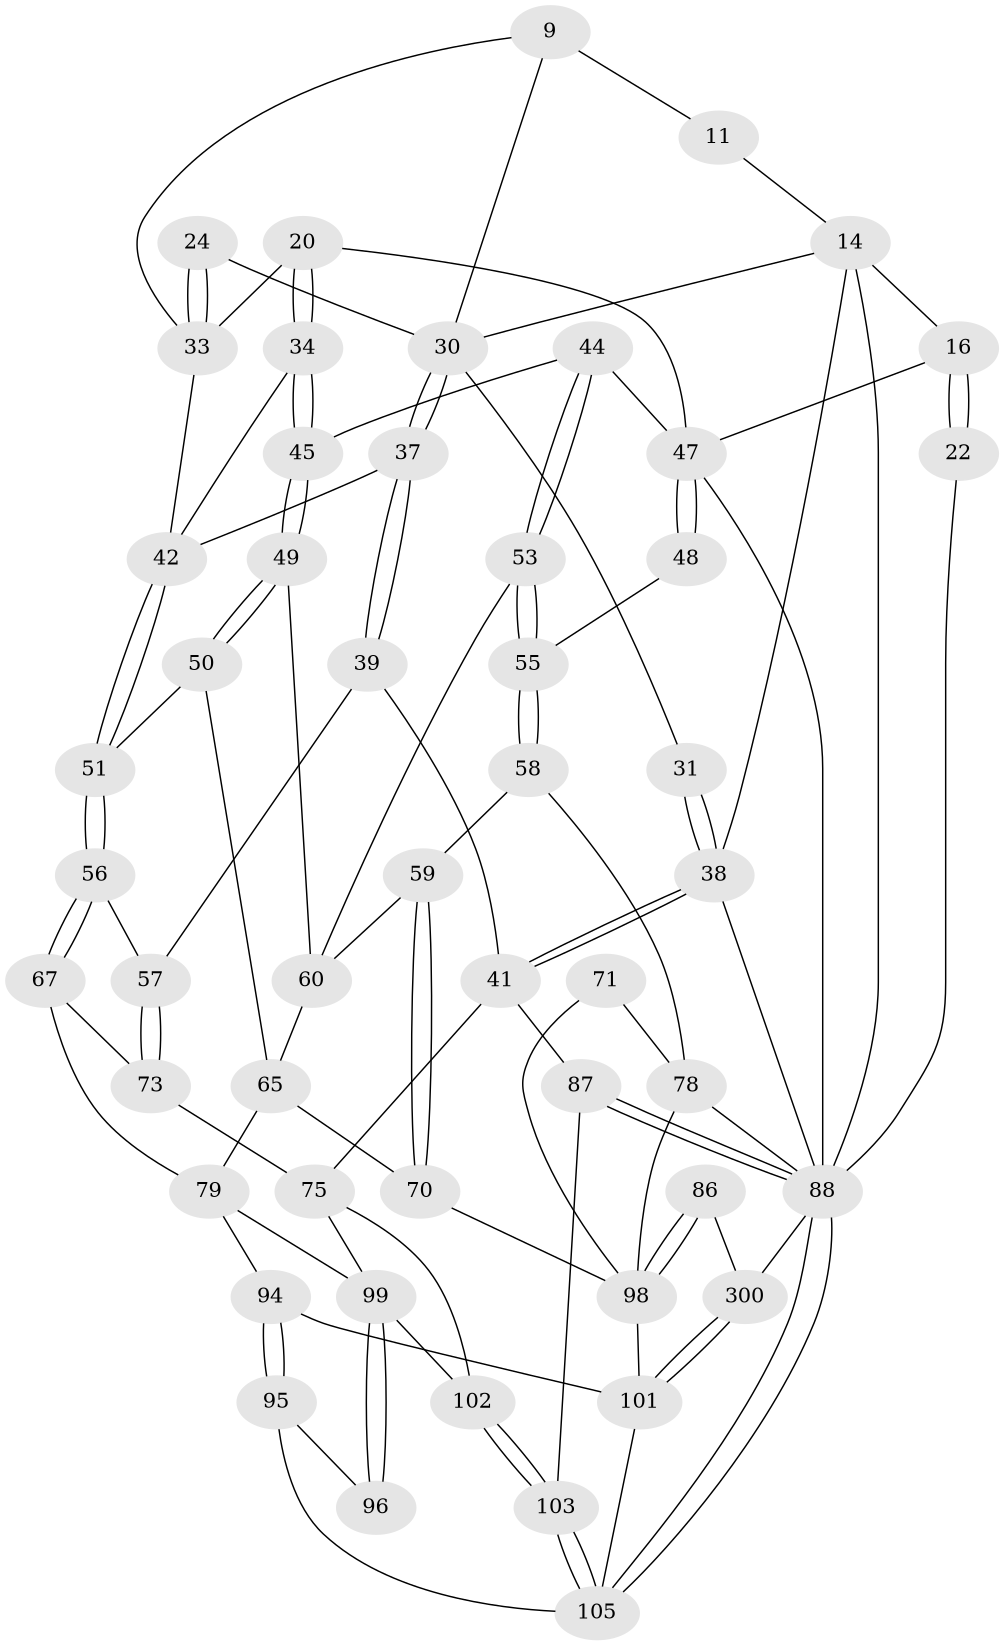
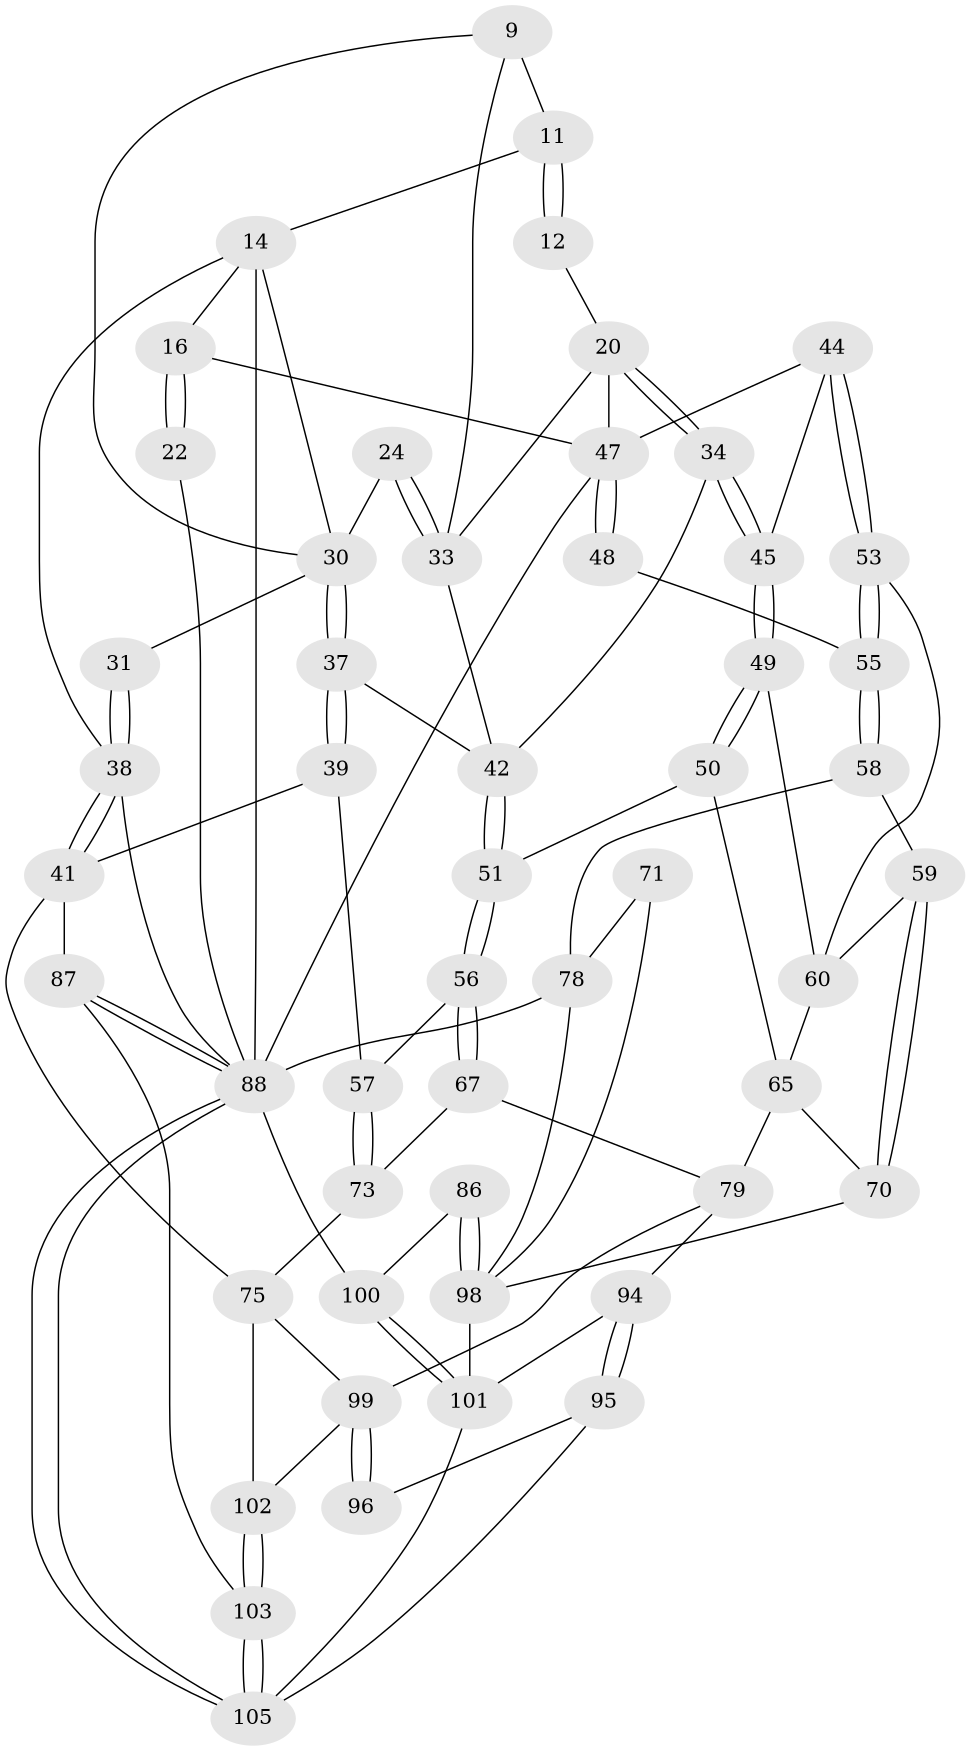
node "12": added
node "300": label "300" -> "100"
